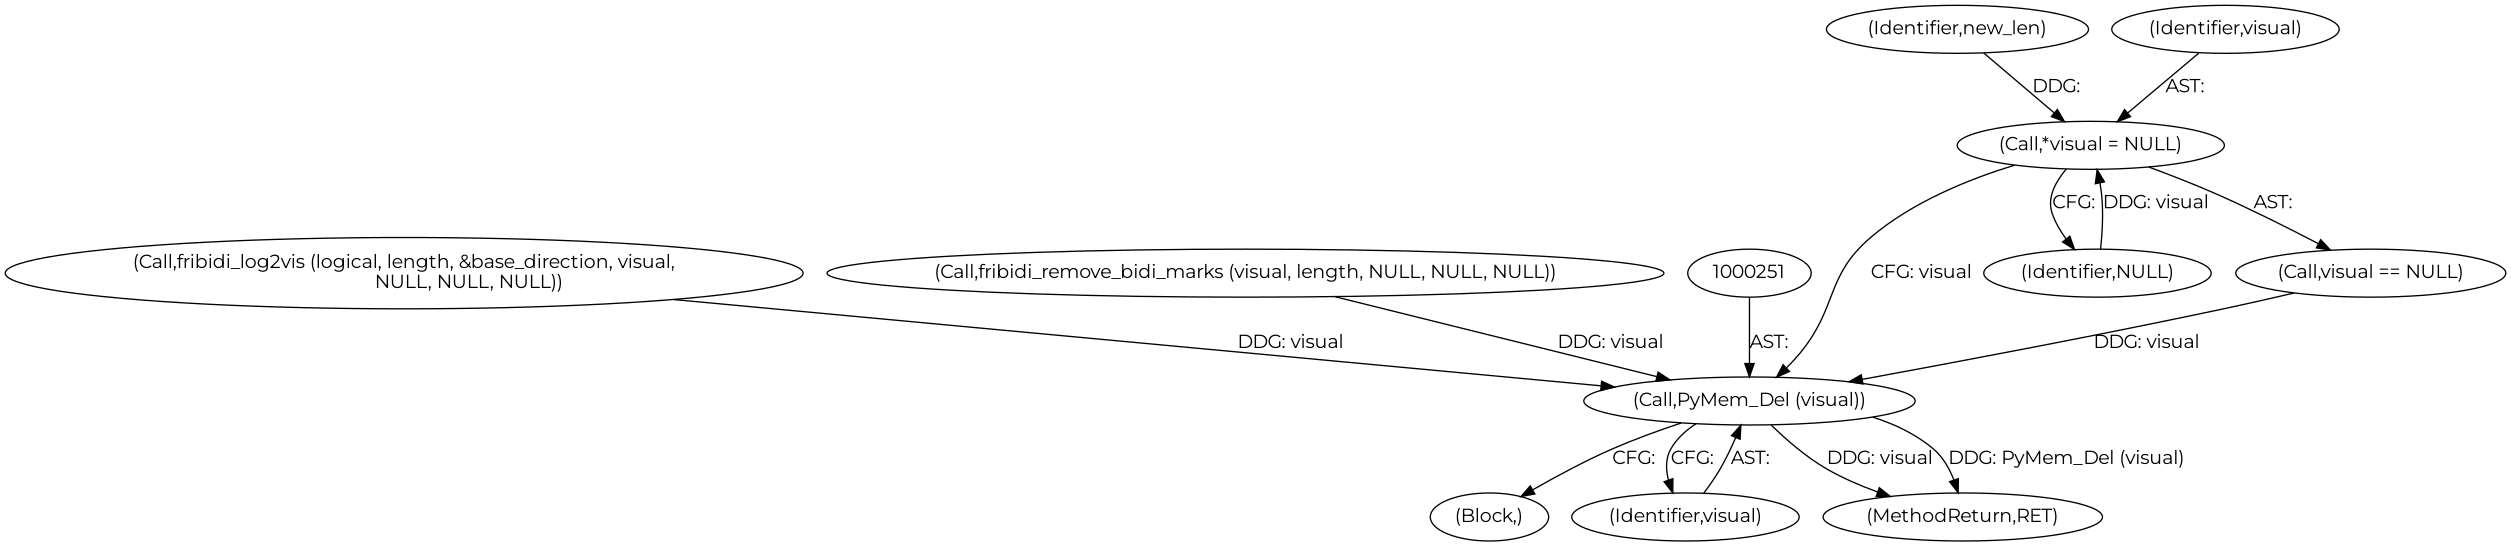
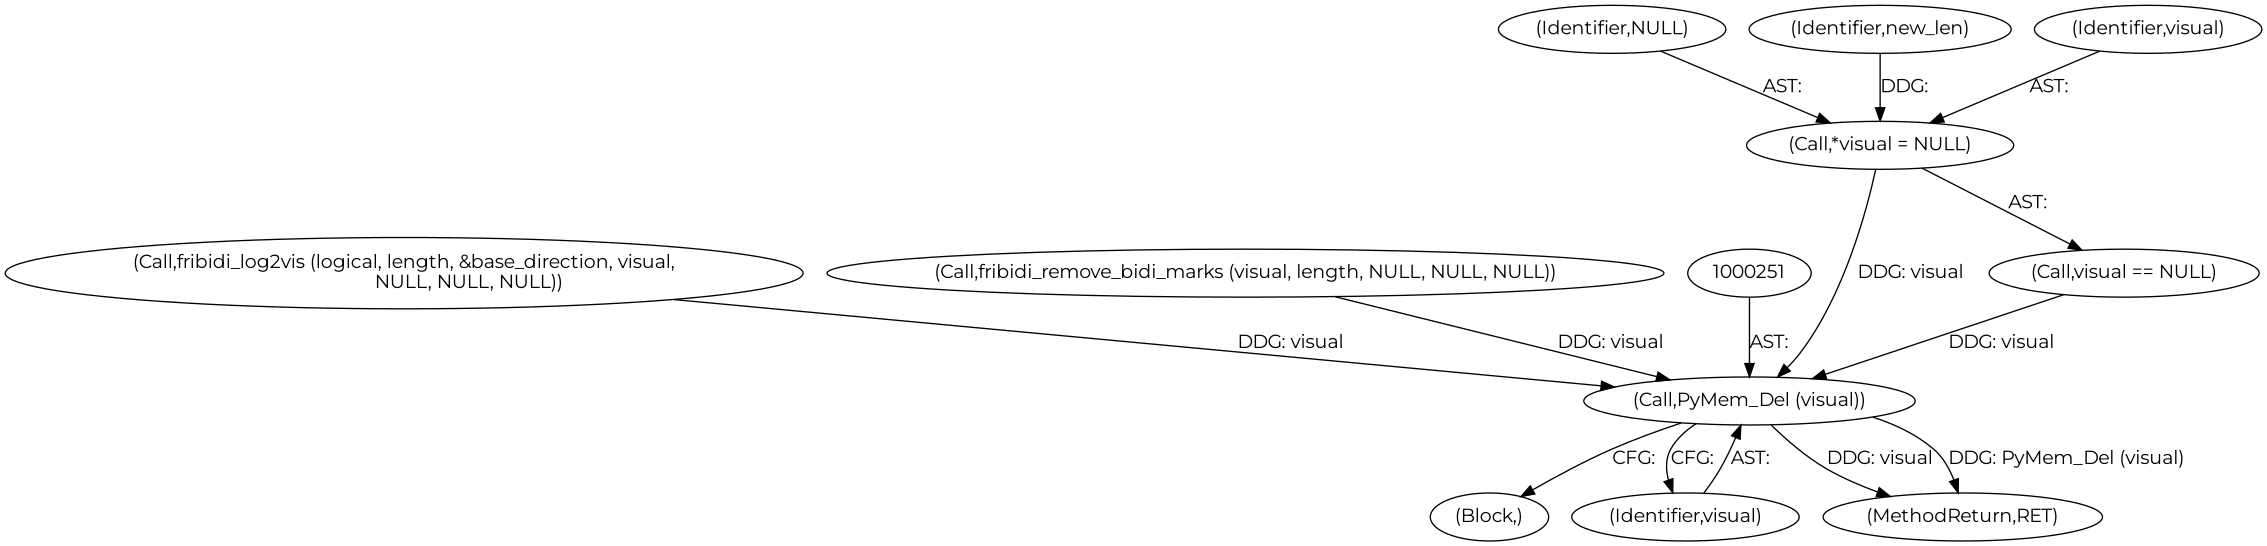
edge "(Identifier,NULL)" -> "(Call,*visual = NULL)": label "DDG: visual" -> "AST: "
edge "(Call,*visual = NULL)" -> "(Identifier,NULL)": removed, label "CFG:"
edge "(Call,*visual = NULL)" -> "(Call,PyMem_Del (visual))": label "CFG: visual" -> "DDG: visual"
